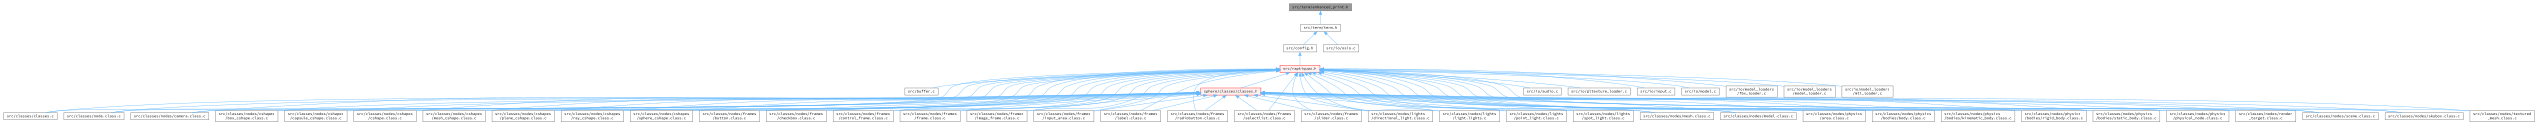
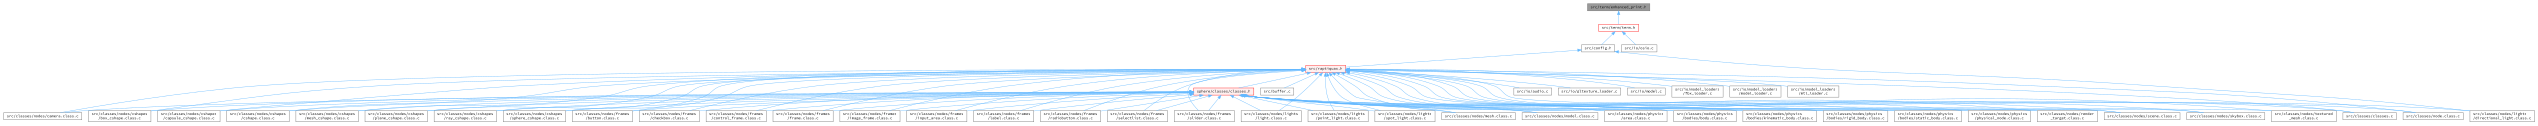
node "src/term/term.h": color grey40 -> red
node "src/io/input.c": removed
edge "src/classes/nodes/lights /directional_light.class.c" -> "src/raptiquax.h": now "src/classes/nodes/lights /directional_light.class.c" -> "src/config.h"
node "src/classes/nodes/lights /light.lights.c": label "src/classes/nodes/lights /light.lights.c" -> "src/classes/nodes/lights /light.class.c"
